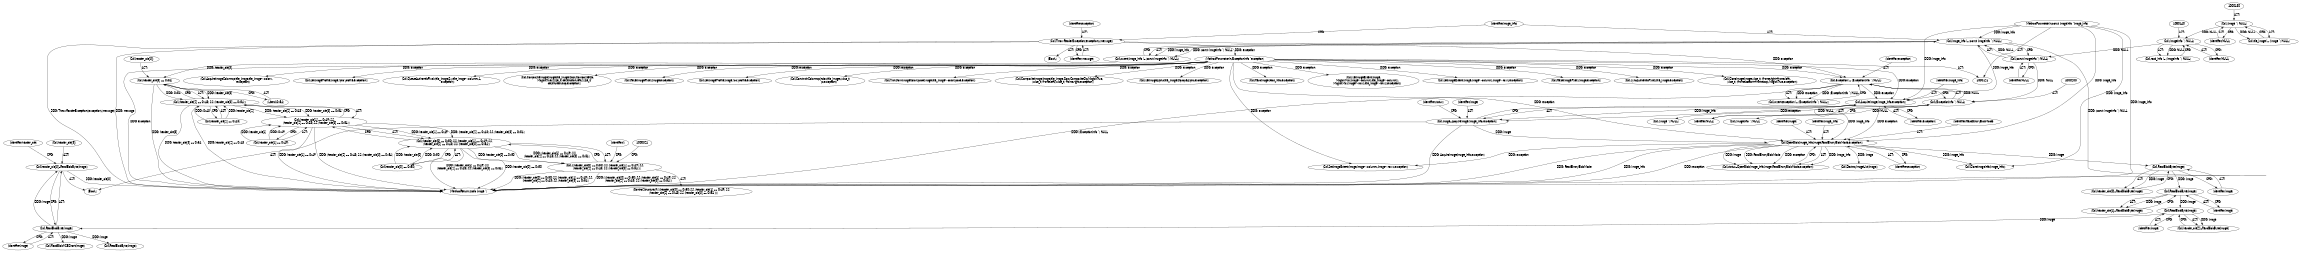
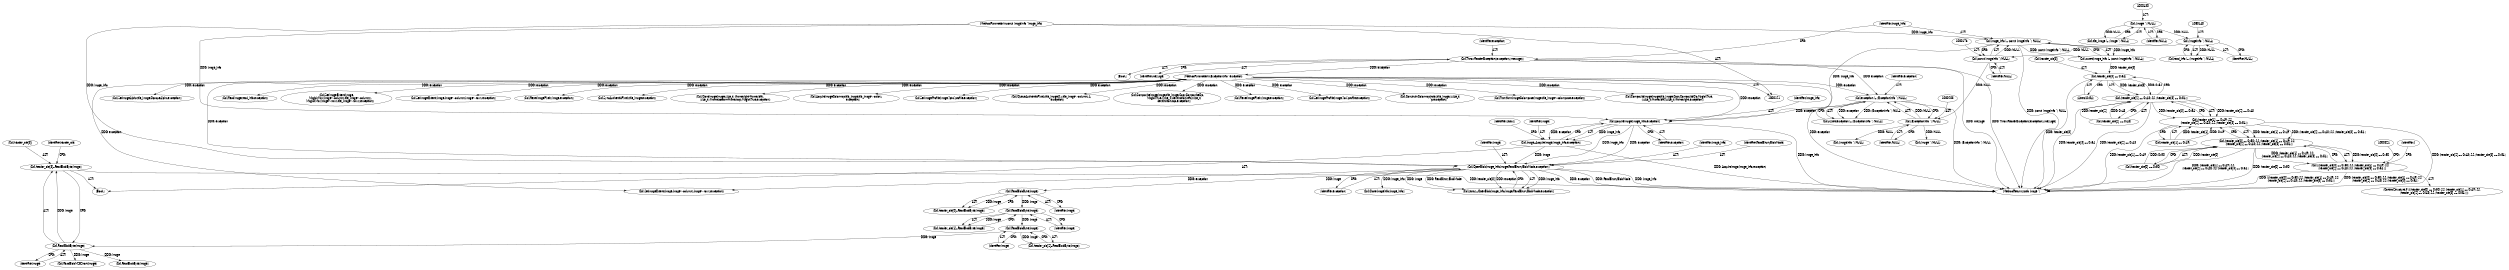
node "1000176": added
edge "(MethodParameterIn,const ImageInfo *image_info)" -> "(Call,CloneImageInfo(image_info))": removed, label "DDG: image_info"
node "(Call,DestroyImageList(image))": removed
edge "(MethodParameterIn,const ImageInfo *image_info)" -> "(MethodReturn,static Image *)": now "(Call,AcquireImage(image_info,exception))" -> "(MethodReturn,static Image *)"
